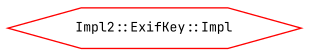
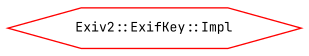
node "Impl2::ExifKey::Impl": label "Impl2::ExifKey::Impl" -> "Exiv2::ExifKey::Impl"
